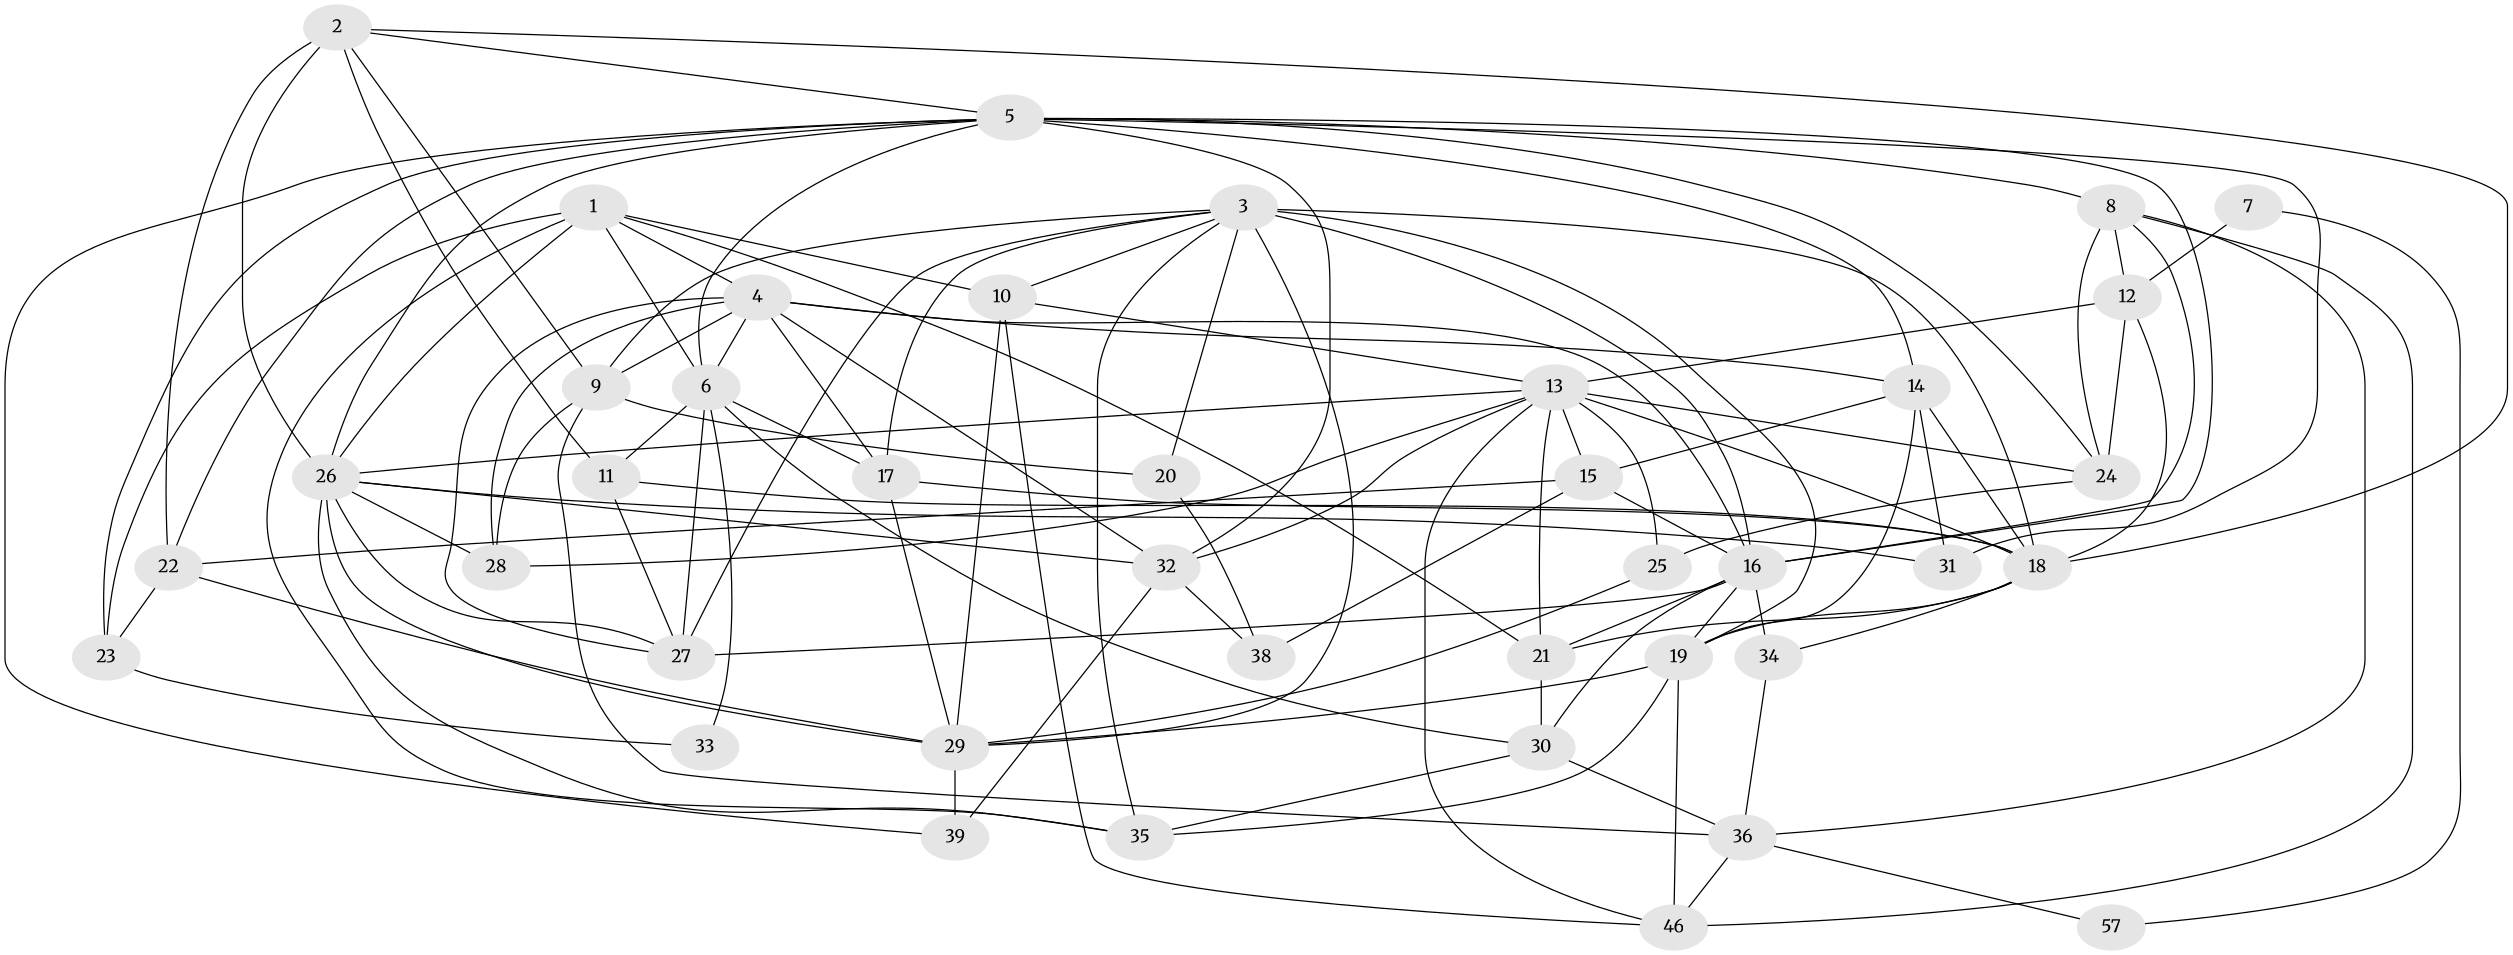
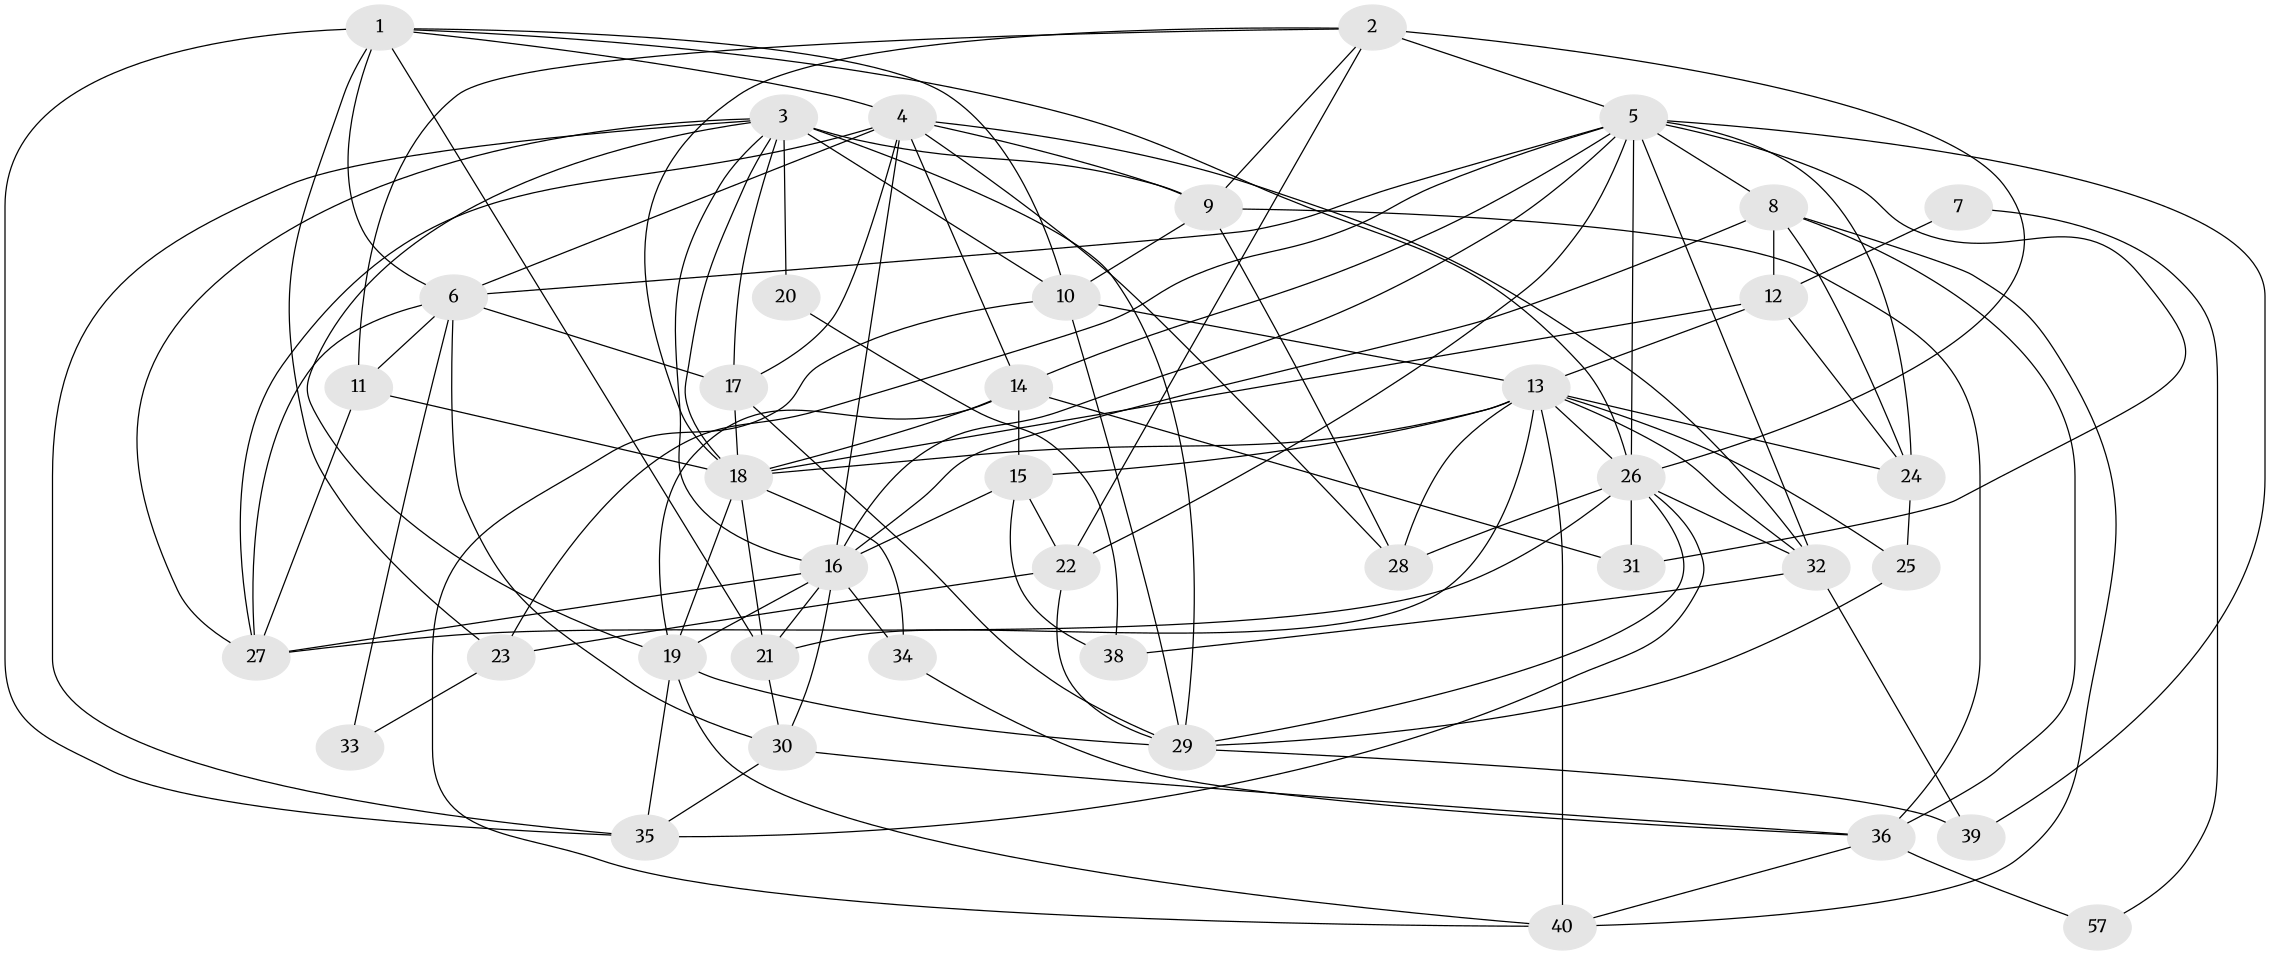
edge "9" -- "20": now "9" -- "10"
node "46": label "46" -> "40"
